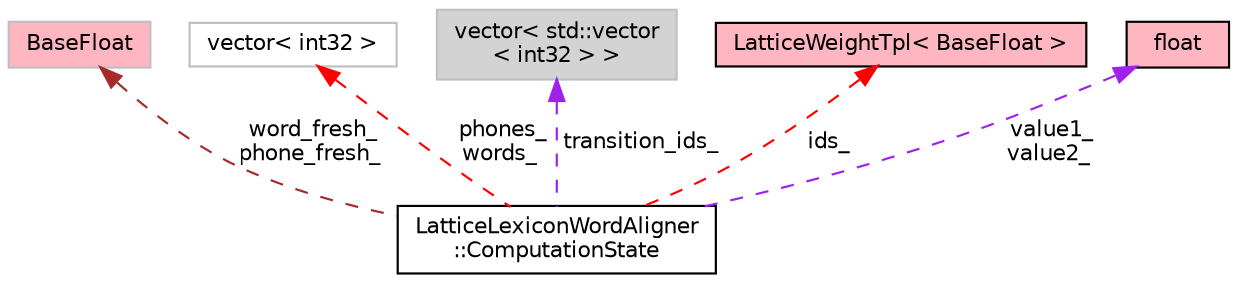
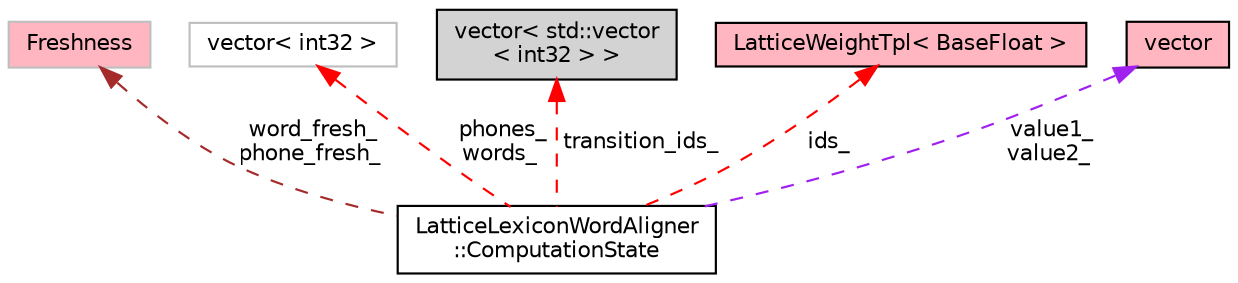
node "BaseFloat": label "BaseFloat" -> "Freshness"
node "vector< std::vector < int32 > >": color grey75 -> black
node "float": label "float" -> "vector"
edge "LatticeLexiconWordAligner ::ComputationState" -> "vector< std::vector < int32 > >": color purple -> red
